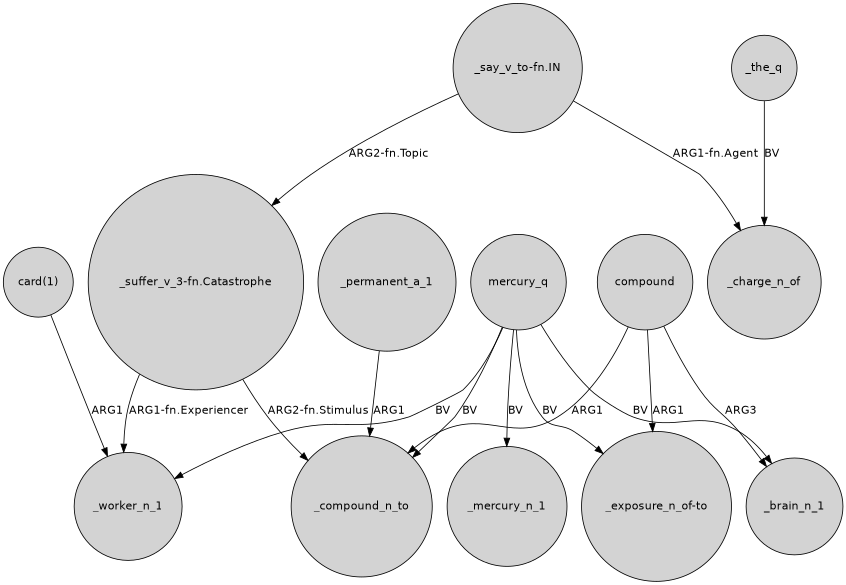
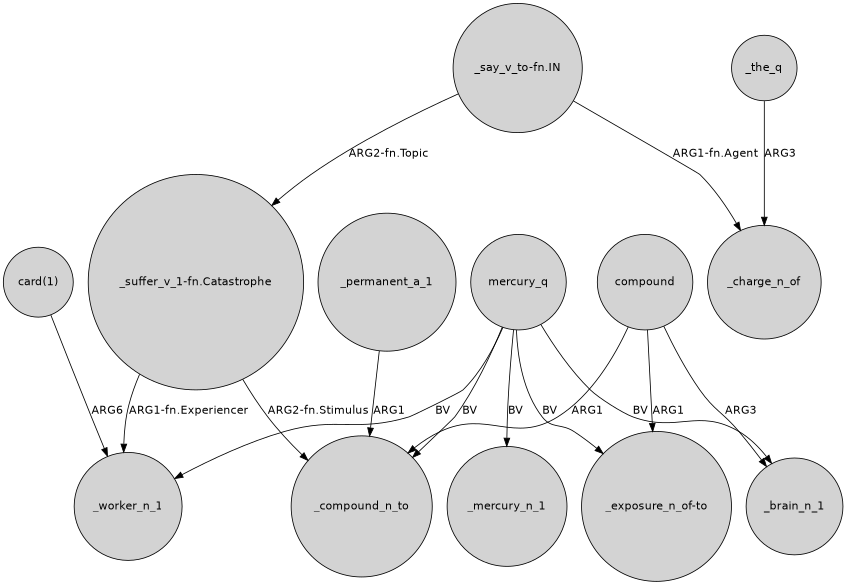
edge "_the_q" -> "_charge_n_of": label "BV" -> "ARG3"
node "_suffer_v_3-fn.Catastrophe": label "_suffer_v_3-fn.Catastrophe" -> "_suffer_v_1-fn.Catastrophe"
edge "card(1)" -> "_worker_n_1": label "ARG1" -> "ARG6"
